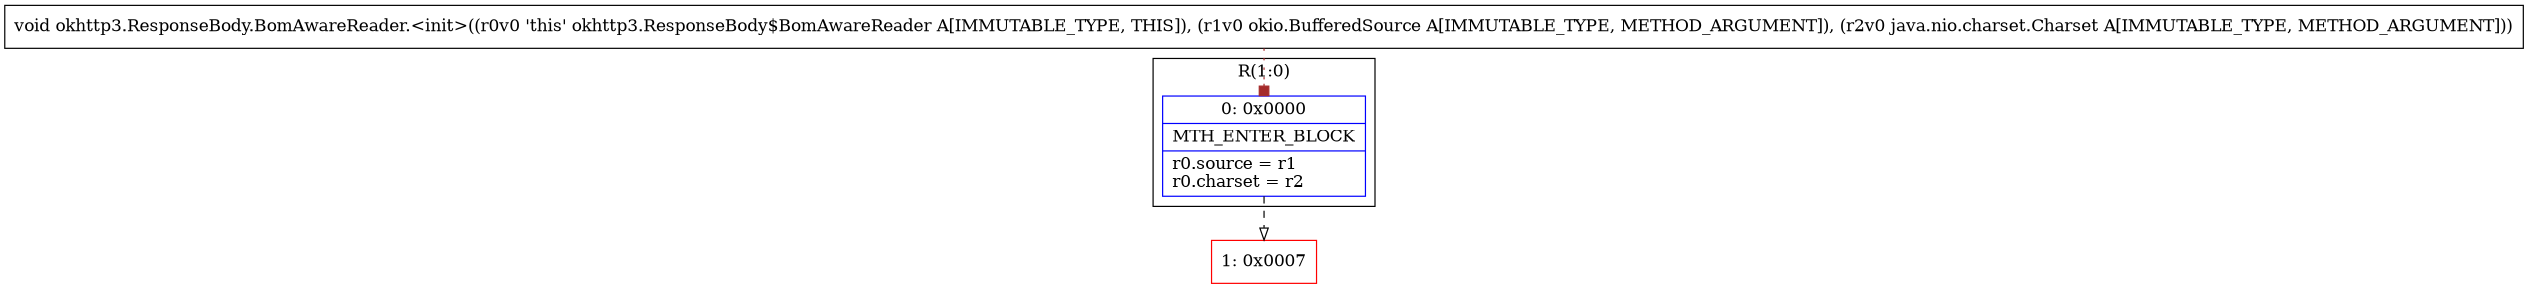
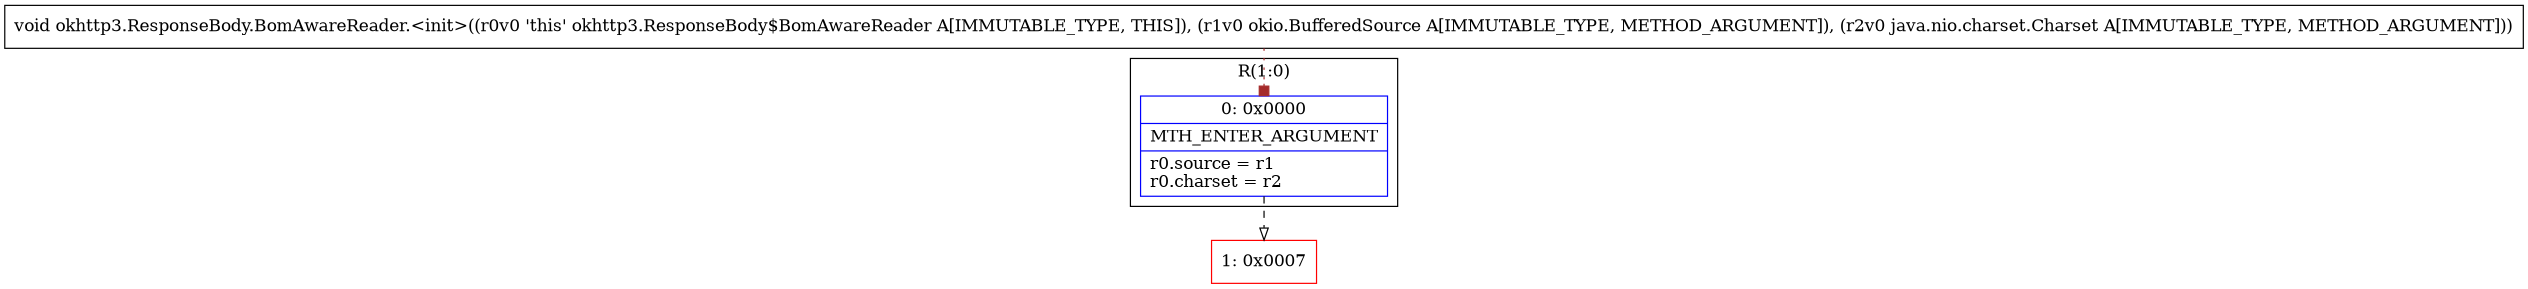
node "0: 0x0000": text "MTH_ENTER_BLOCK" -> "MTH_ENTER_ARGUMENT"
